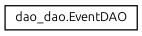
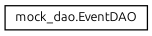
node "dao_dao.EventDAO": label "dao_dao.EventDAO" -> "mock_dao.EventDAO"
